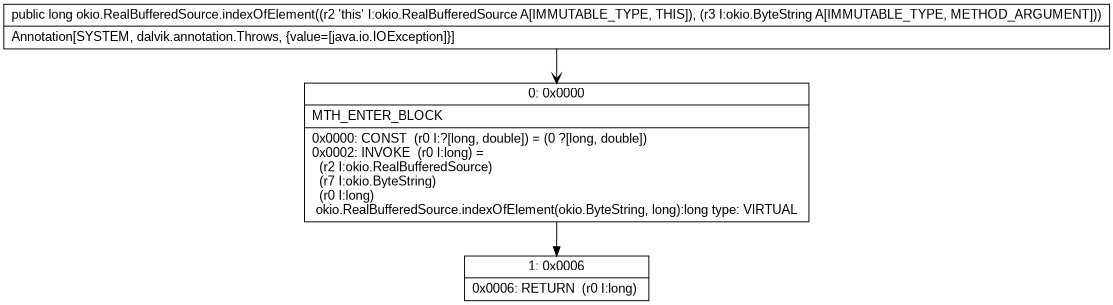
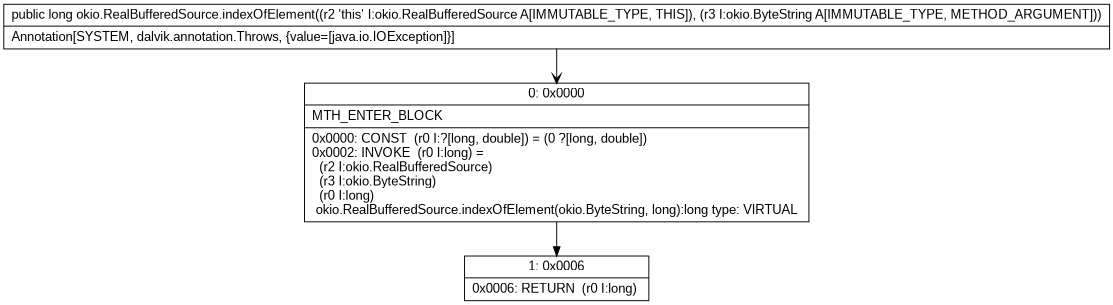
node "0: 0x0000": text "(r7 I:okio.ByteString)" -> "(r3 I:okio.ByteString)"
